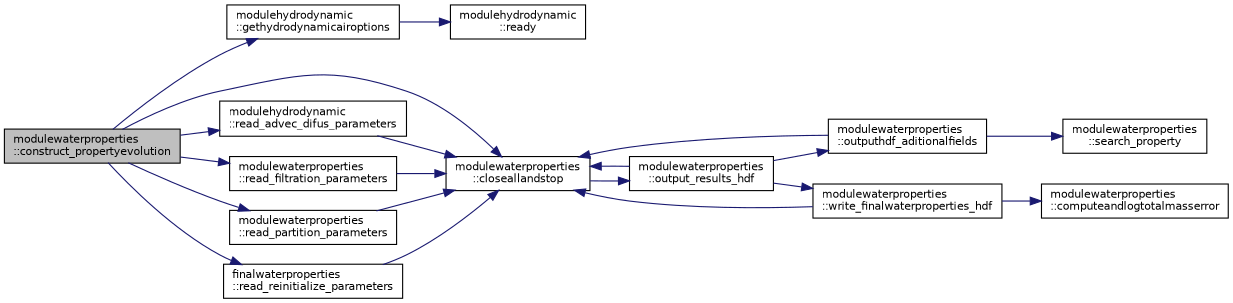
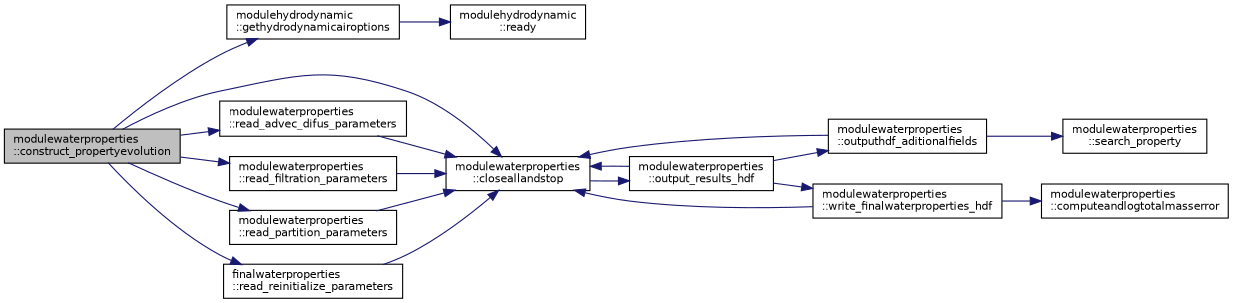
node "modulehydrodynamic ::read_advec_difus_parameters": label "modulehydrodynamic ::read_advec_difus_parameters" -> "modulewaterproperties ::read_advec_difus_parameters"
